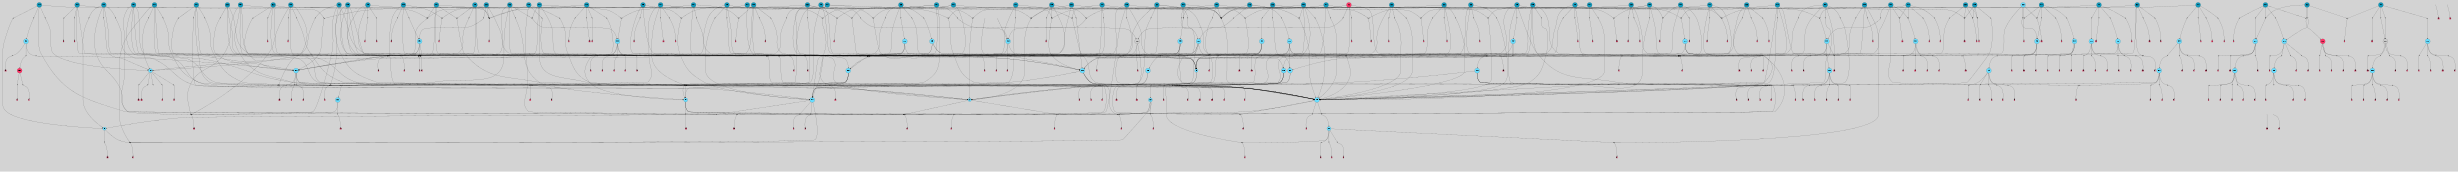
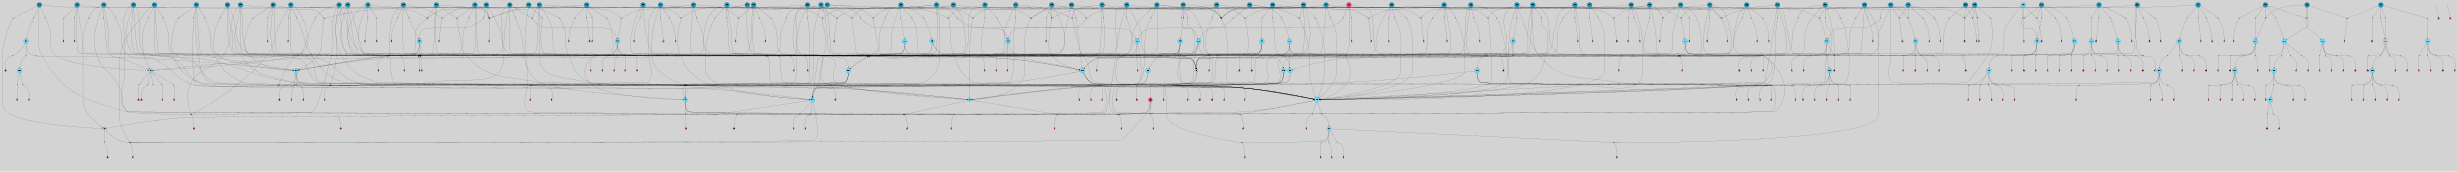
node "T841": added
node "T159": fillcolor #cccccc -> #66ddff
node "T825": fillcolor #ff3366 -> #66ddff
node "T323": fillcolor #ff3366 -> #66ddff
node "T322": removed
node "T59": fillcolor #66ddff -> #ff3366
node "T819": added
